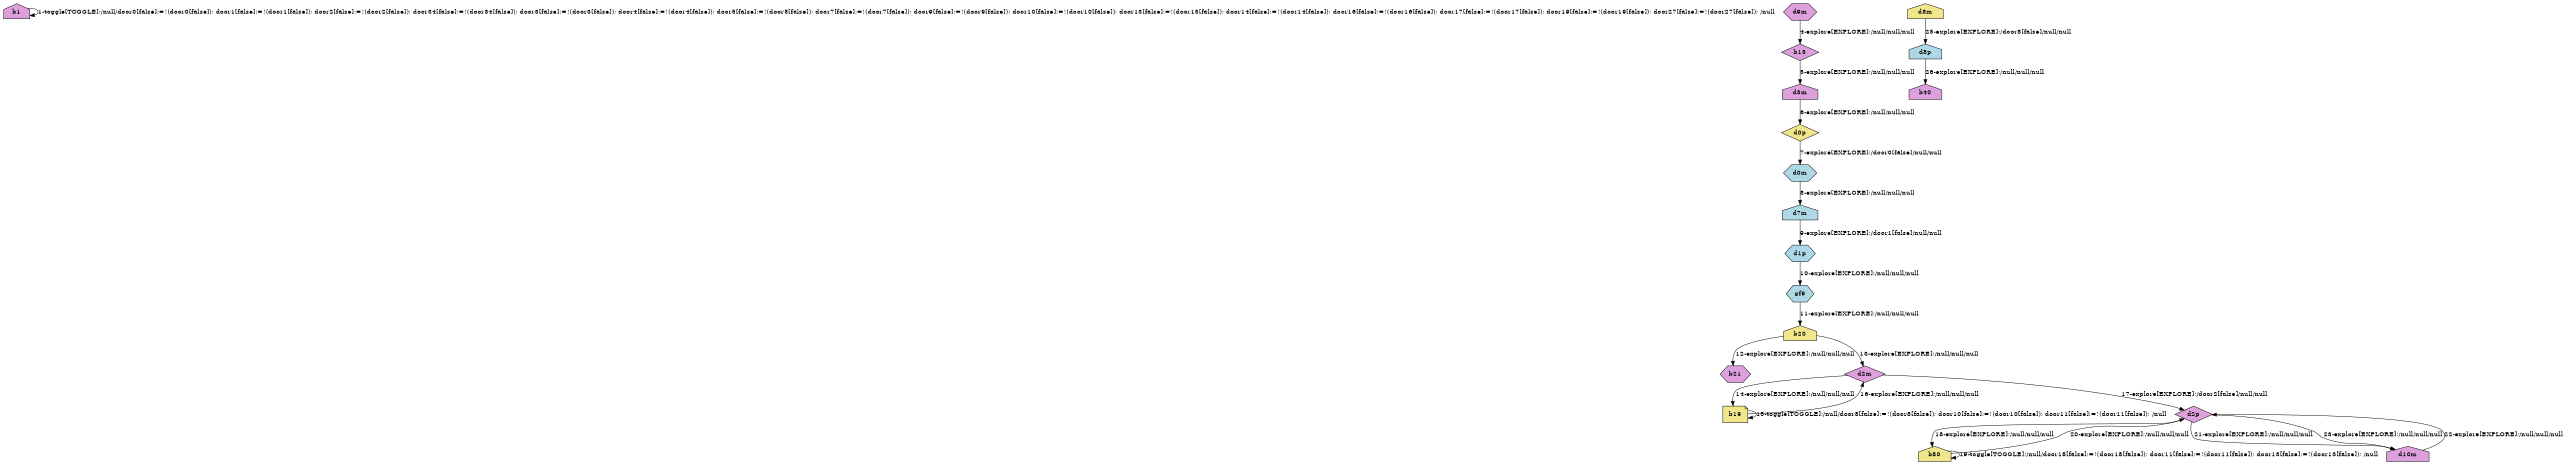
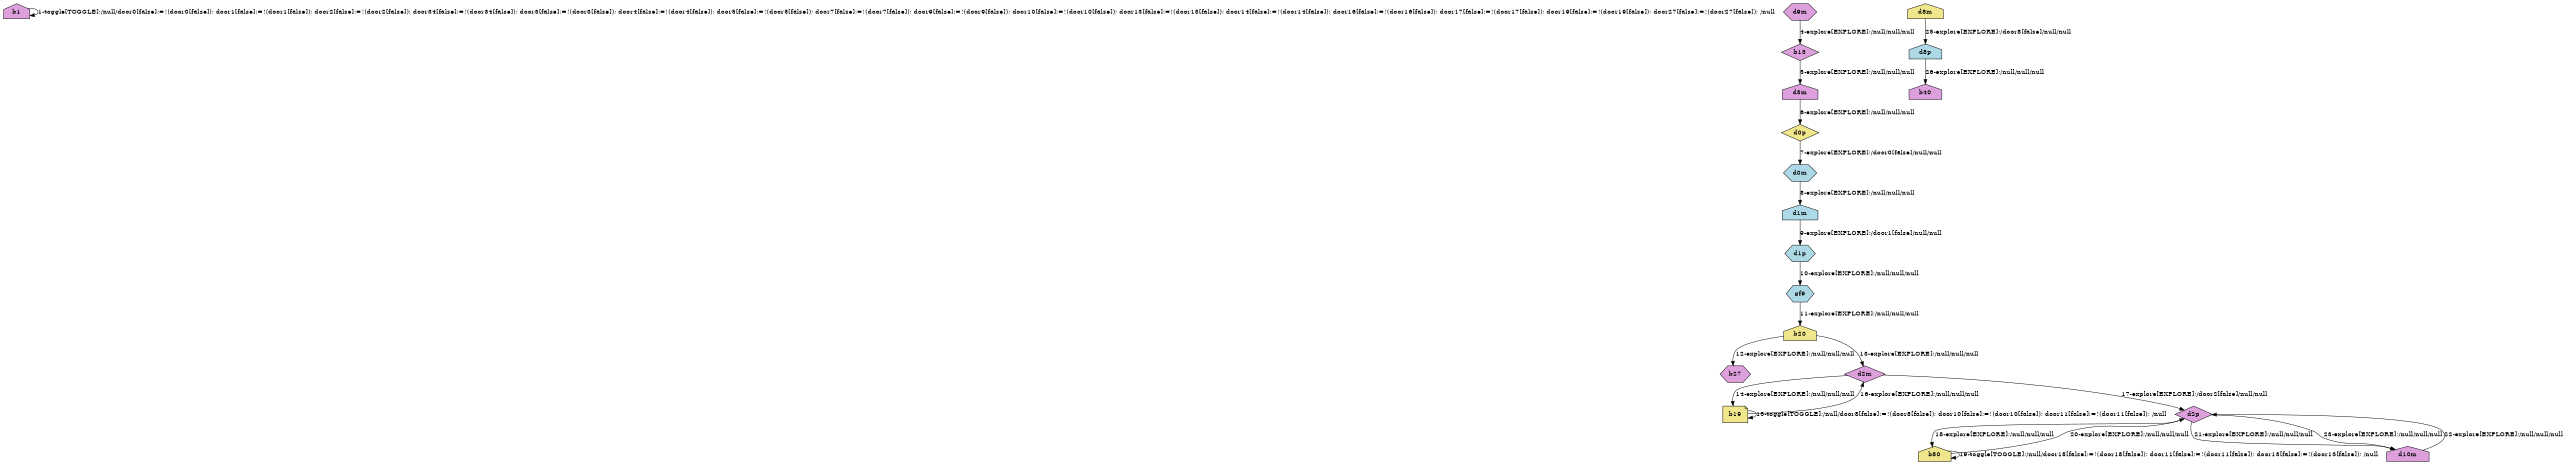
node "d7m": label "d7m" -> "d1m"
node "b21": label "b21" -> "b27"
